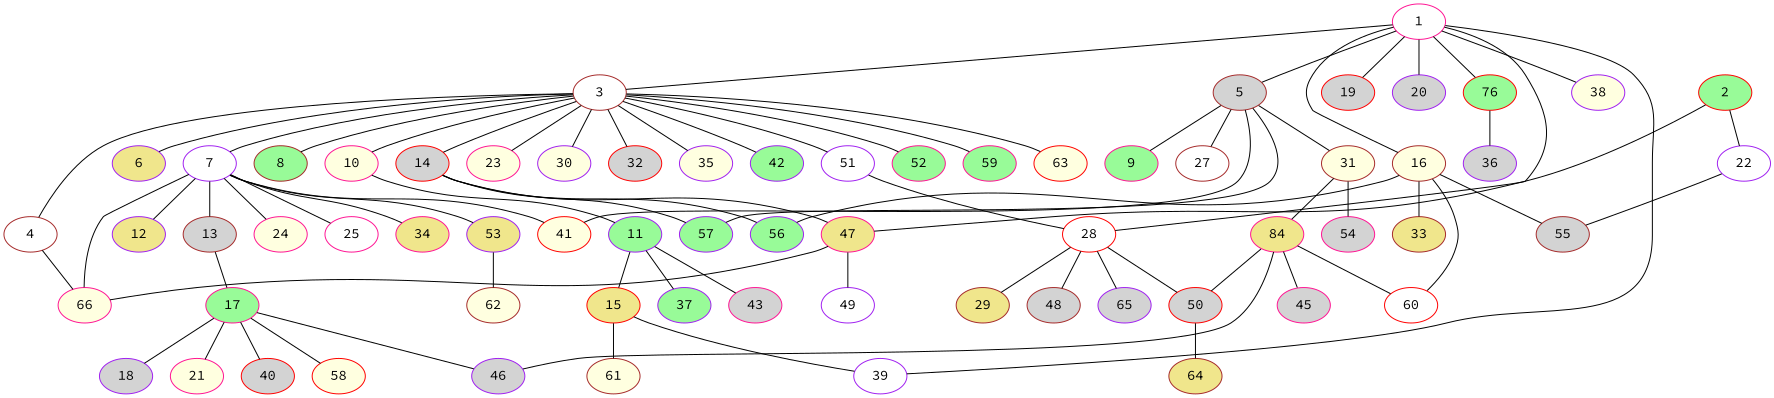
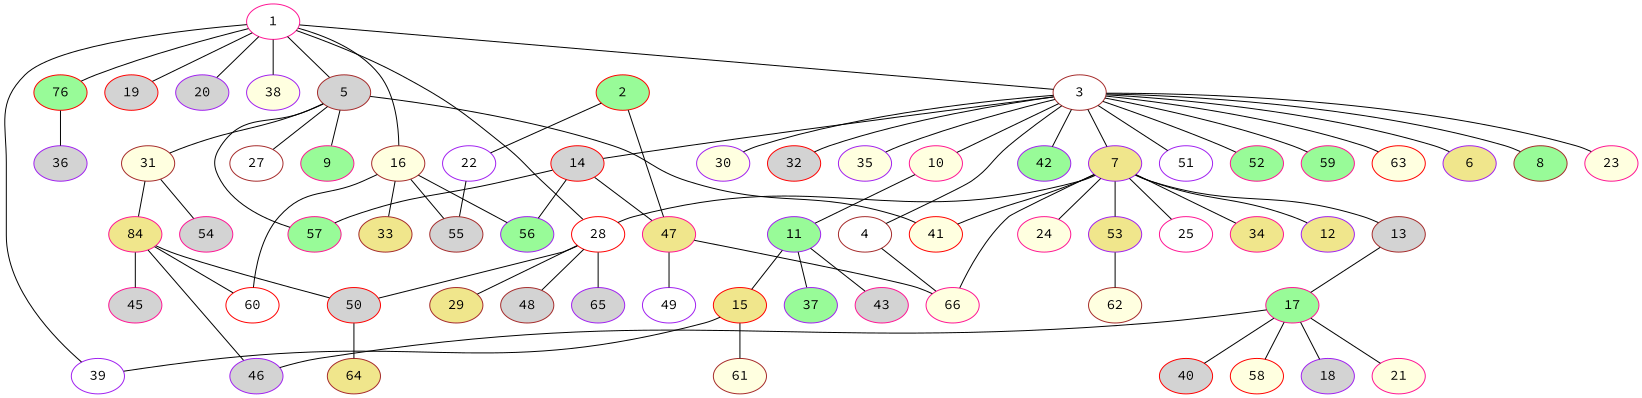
node "7": fillcolor white -> khaki
edge "51" -- "28": now "7" -- "28"
node "57": color purple -> deeppink
